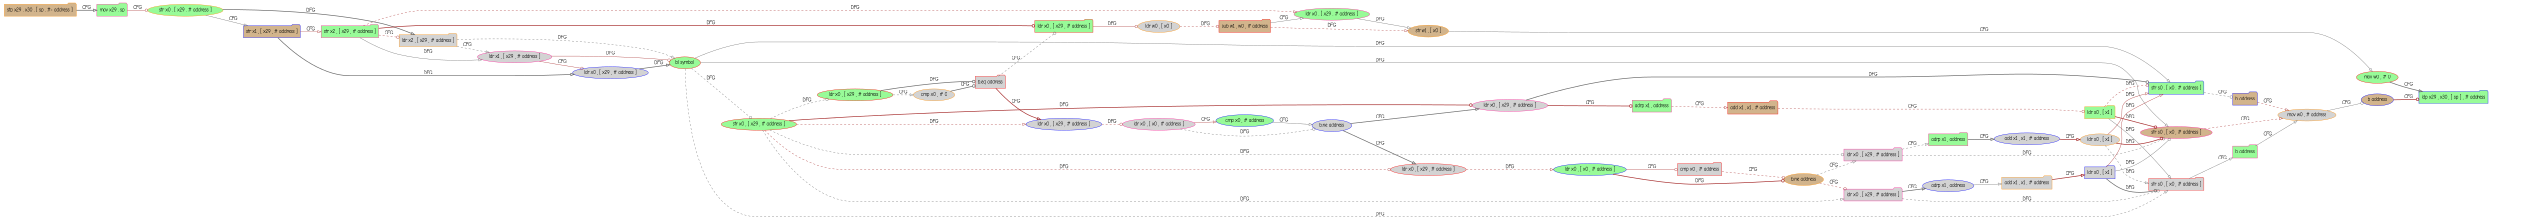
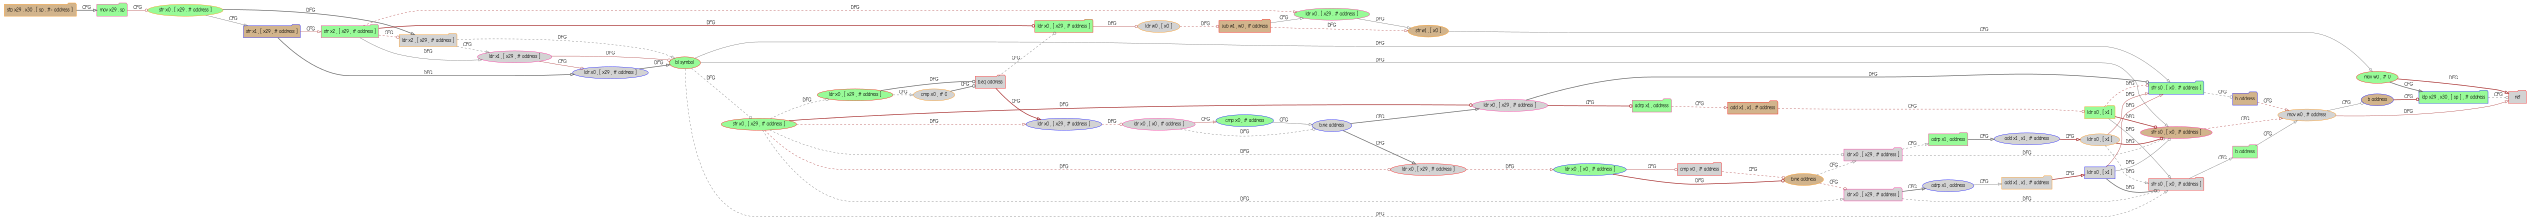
node "ret": added
